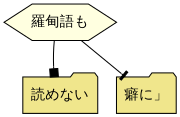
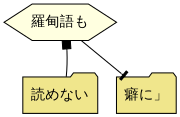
edge "羅甸語も" -> "読めない": reversed
